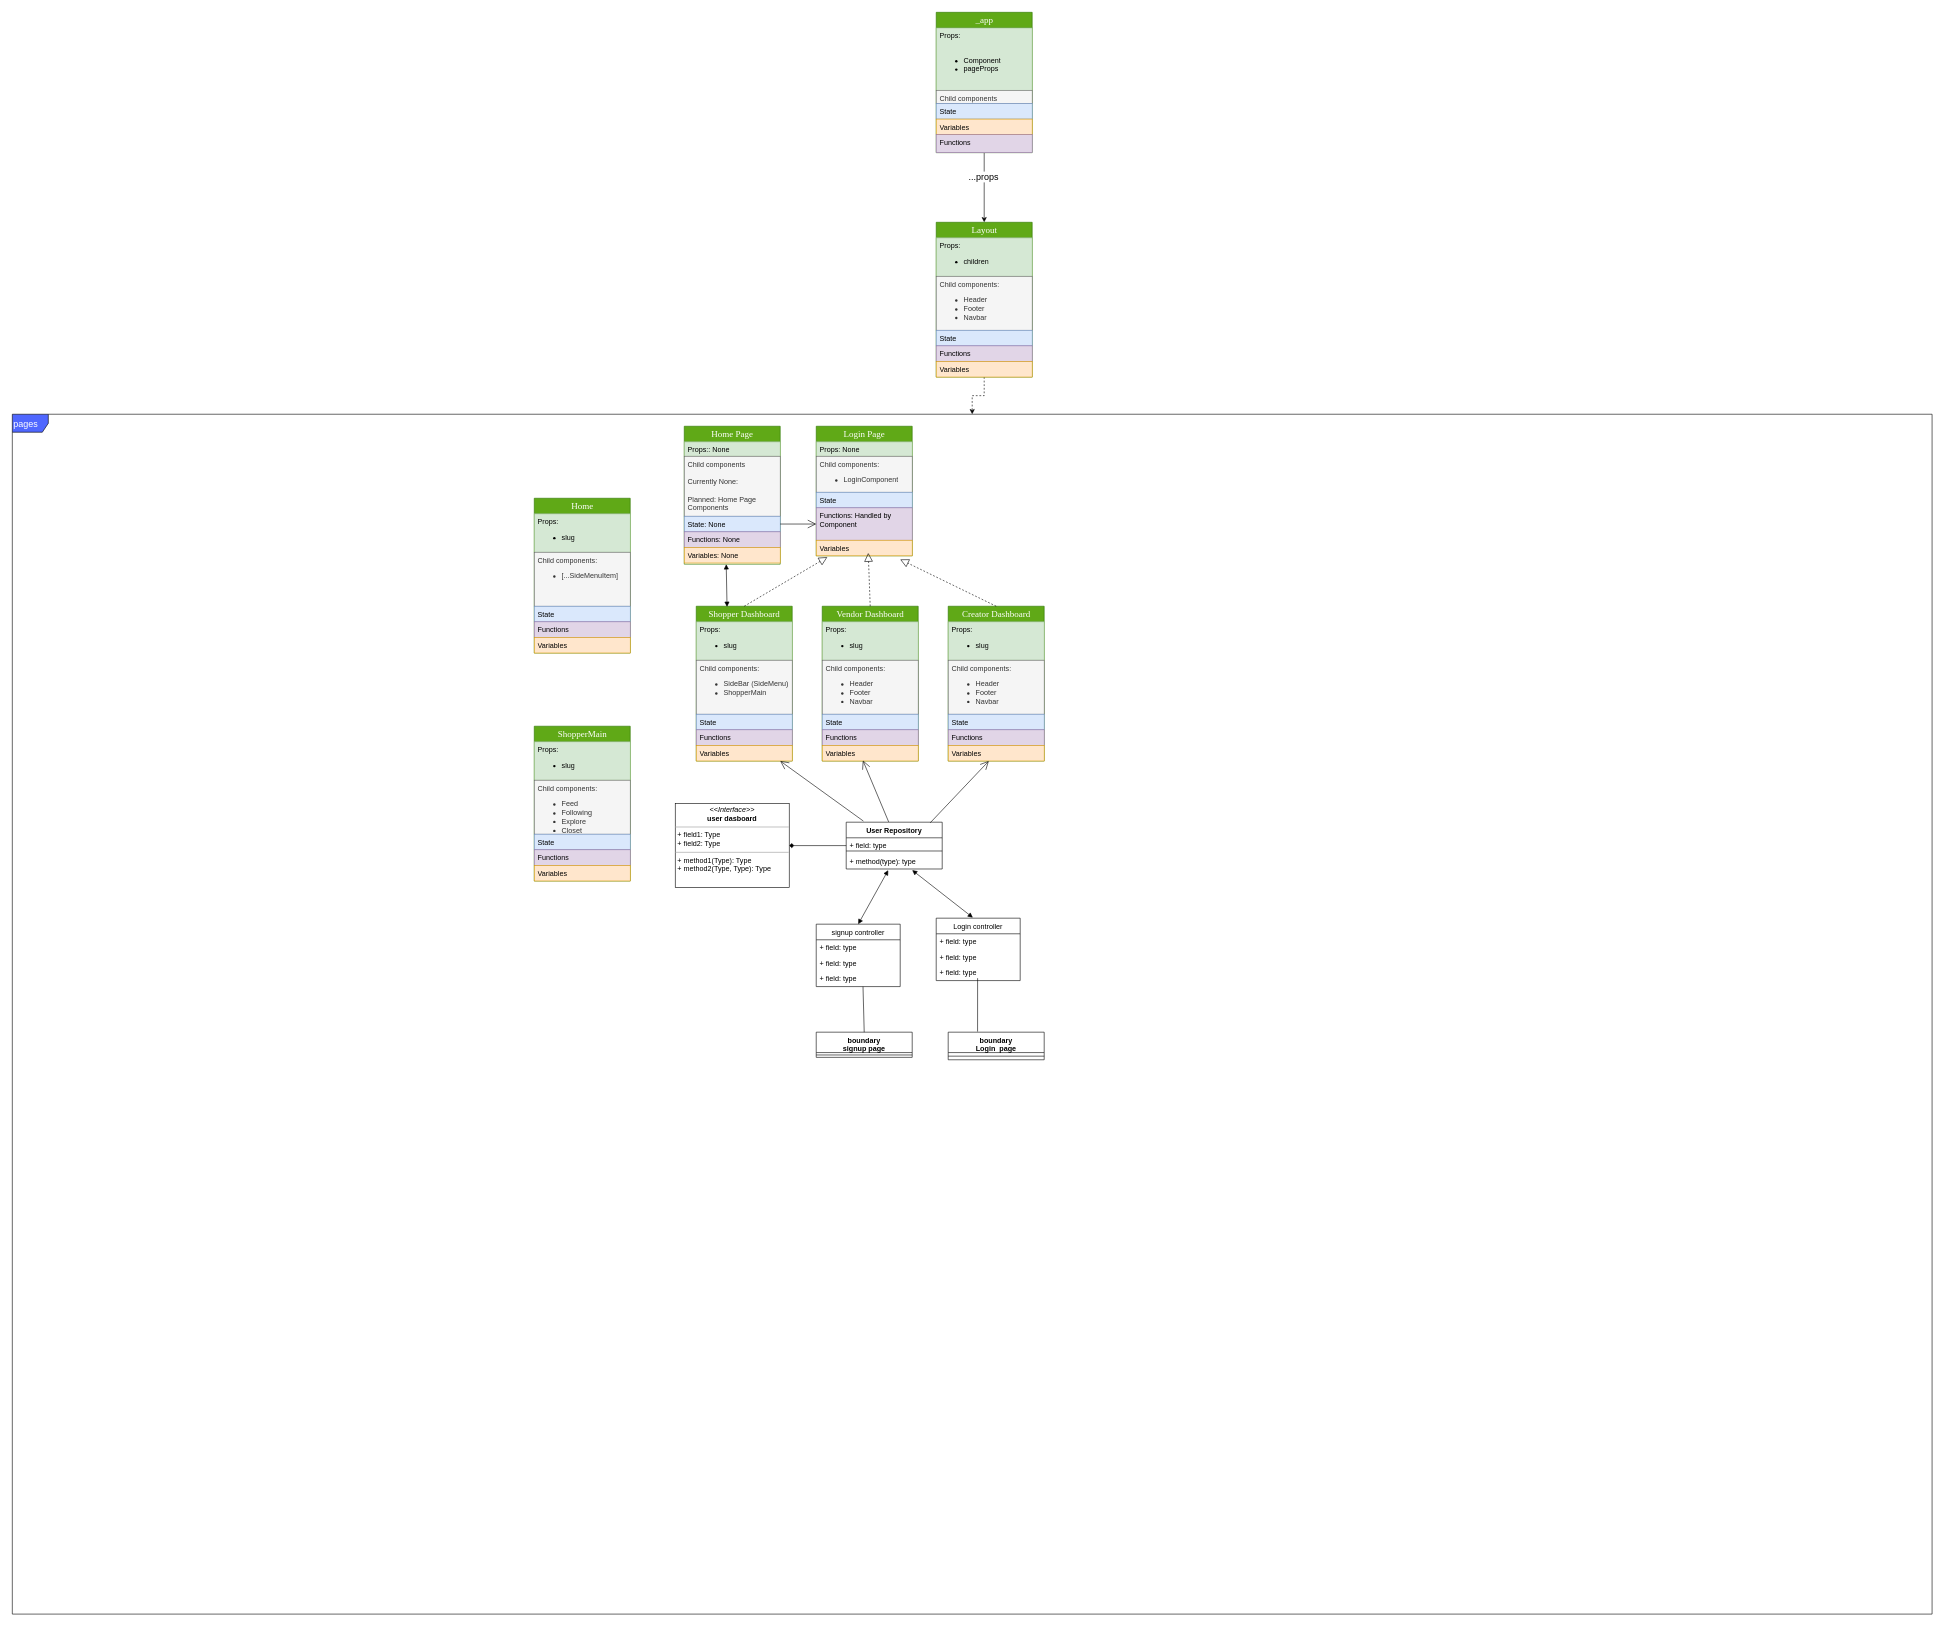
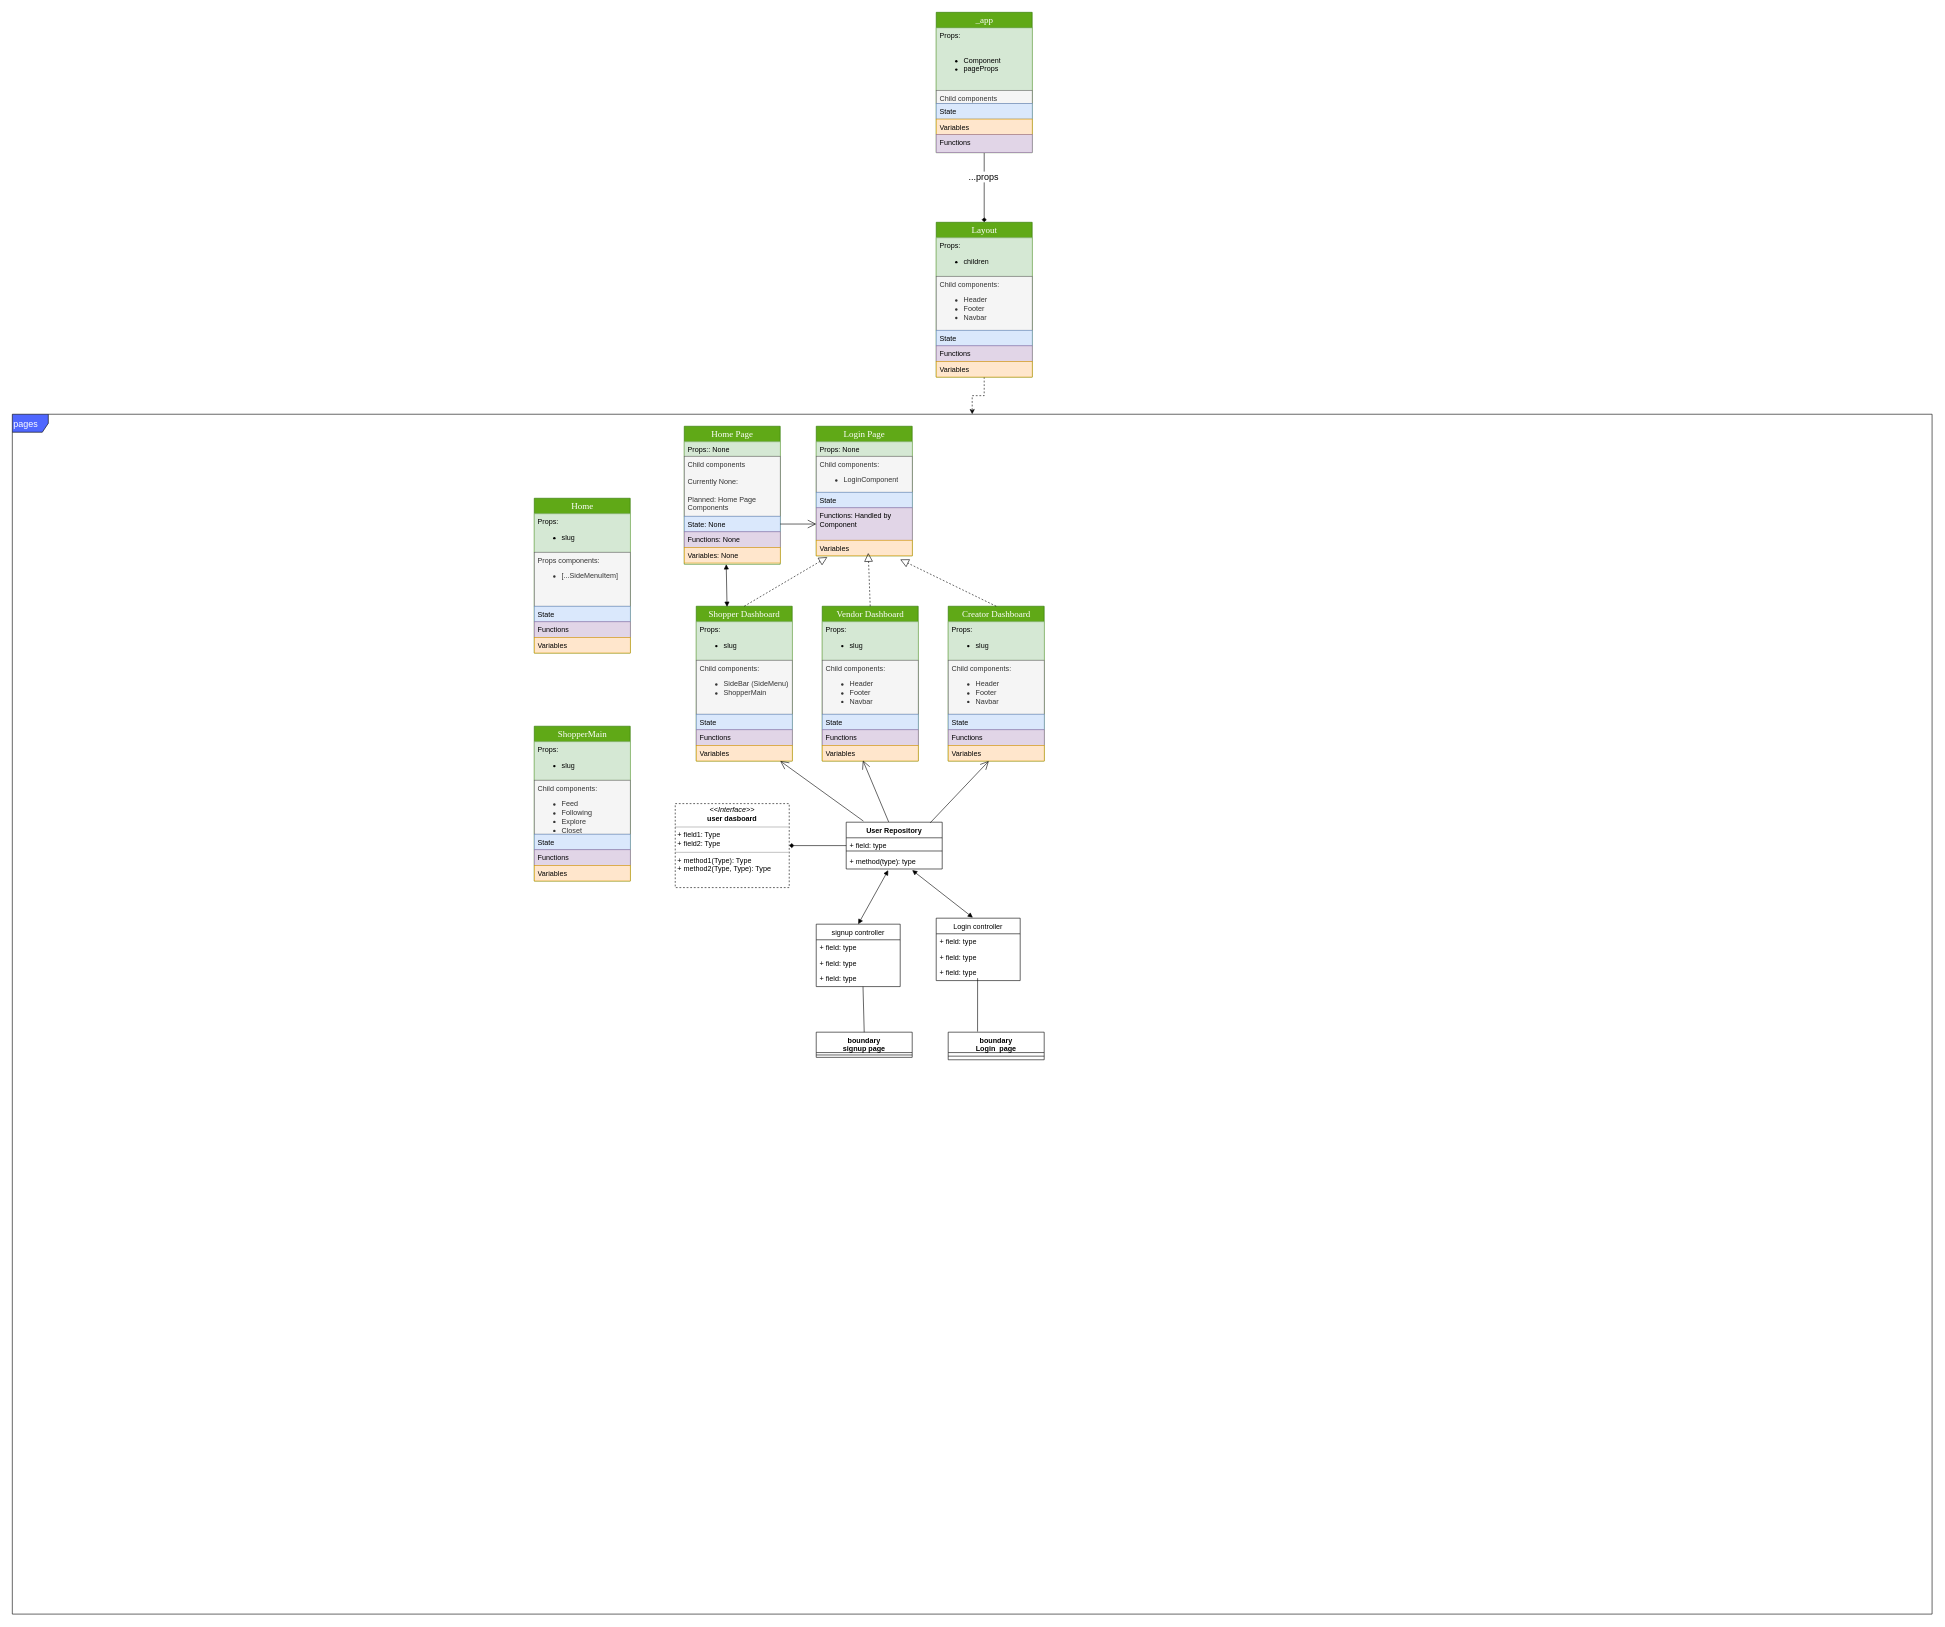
edge "_app" -> "Layout": arrowhead classic -> diamond
node "Child components: [...SideMenuItem]": label "Child components: [...SideMenuItem]" -> "Props components: [...SideMenuItem]"
node "<<Interface>> user dasboard + field1: Type + field2: Type + method1(Type): Type + method2(Type, Type): Type": style solid -> dashed
